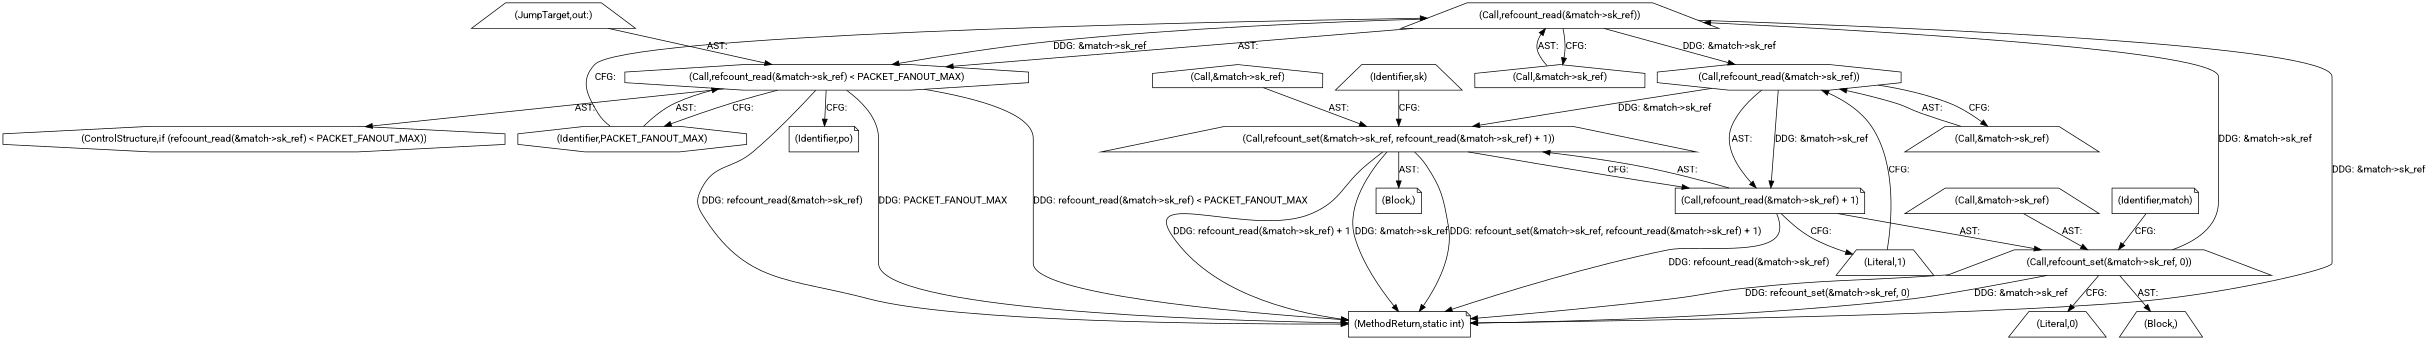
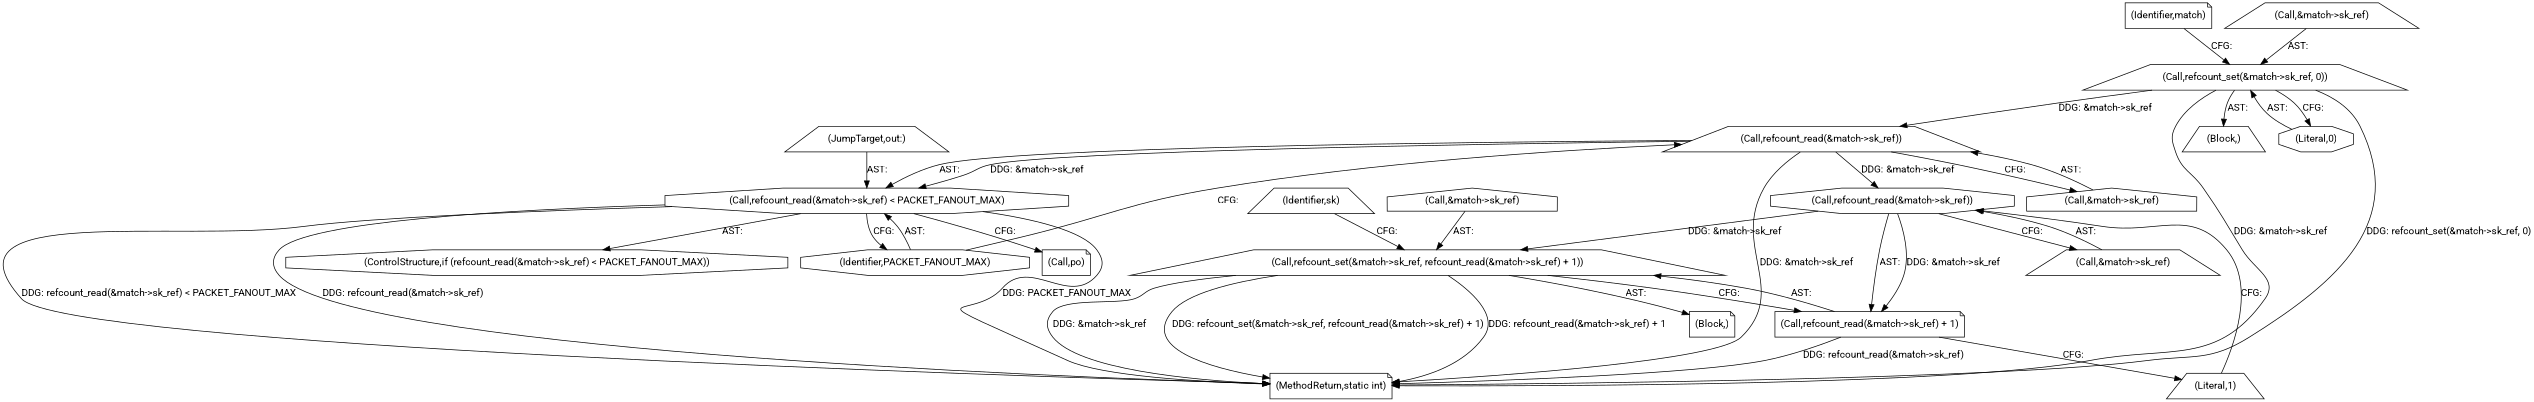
node "(Identifier,po)": label "(Identifier,po)" -> "(Call,po)"
edge "(Call,refcount_read(&match->sk_ref) + 1)" -> "(Call,refcount_set(&match->sk_ref, 0))": now "(Literal,0)" -> "(Call,refcount_set(&match->sk_ref, 0))"
node "(Literal,0)": shape trapezium -> octagon
